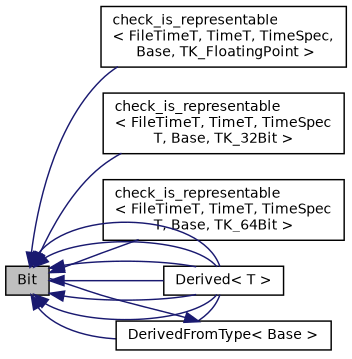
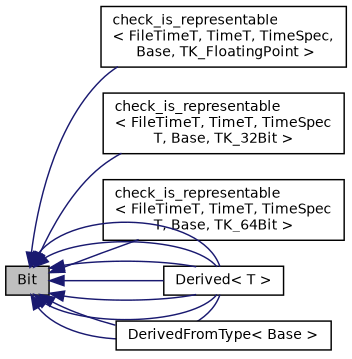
edge "Bit" -> "DerivedFromType< Base >": reversed
